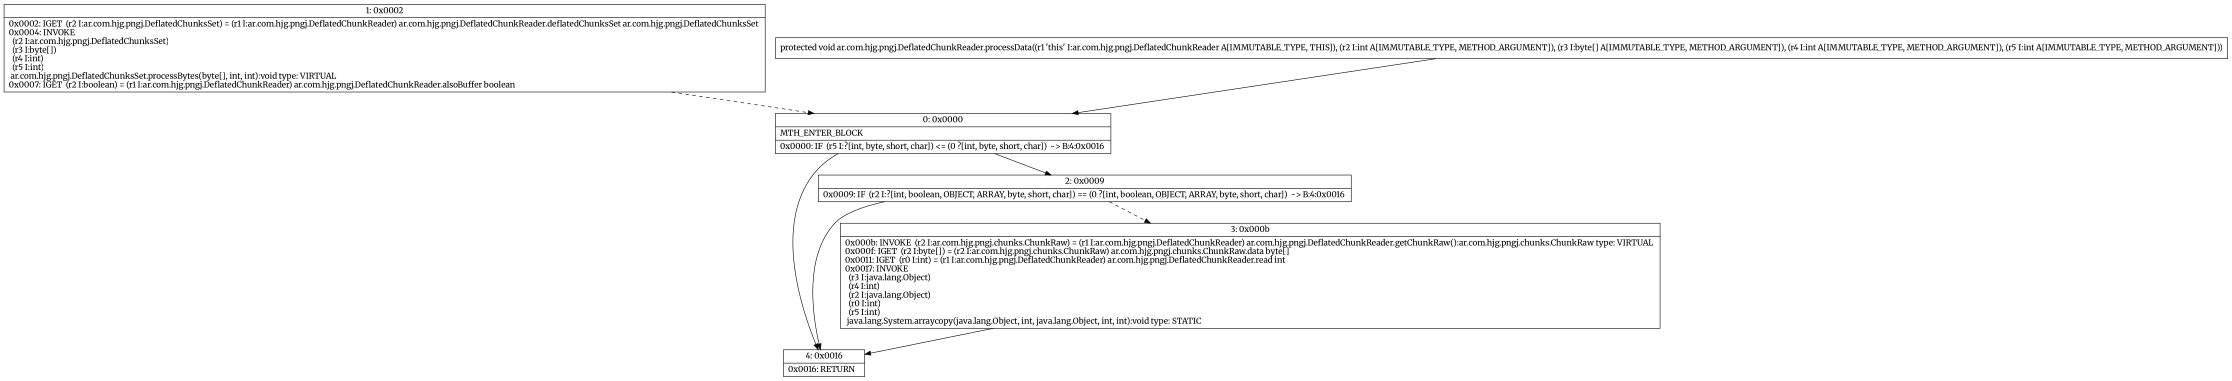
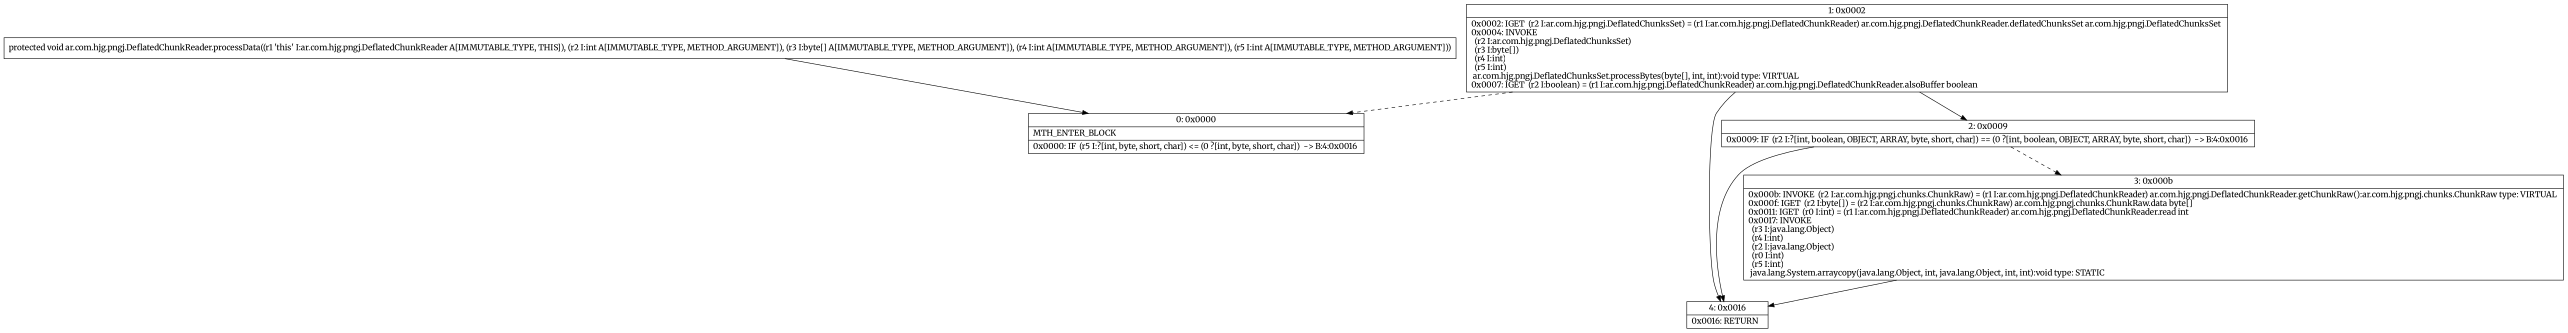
edge "0: 0x0000" -> "2: 0x0009": now "1: 0x0002" -> "2: 0x0009"
edge "0: 0x0000" -> "4: 0x0016": now "1: 0x0002" -> "4: 0x0016"
